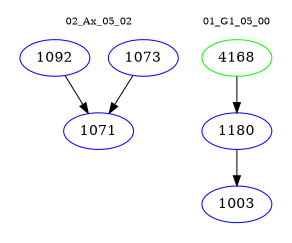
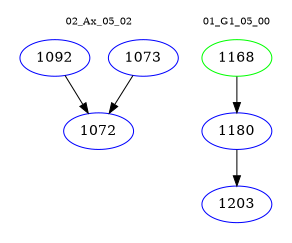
node "4168": label "4168" -> "1168"
node "1071": label "1071" -> "1072"
node "1003": label "1003" -> "1203"
